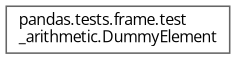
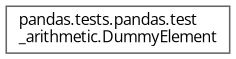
node "pandas.tests.frame.test _arithmetic.DummyElement": label "pandas.tests.frame.test _arithmetic.DummyElement" -> "pandas.tests.pandas.test _arithmetic.DummyElement"
